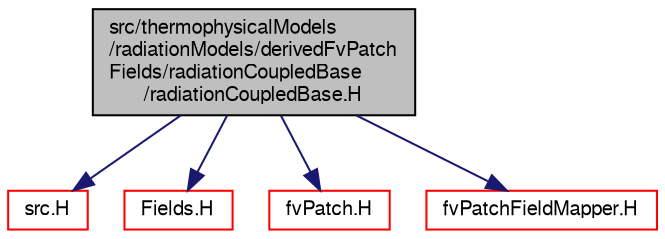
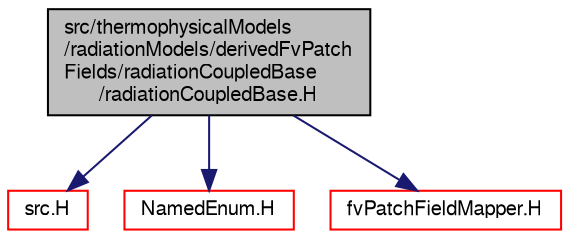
node "Fields.H": label "Fields.H" -> "NamedEnum.H"
node "fvPatch.H": removed
